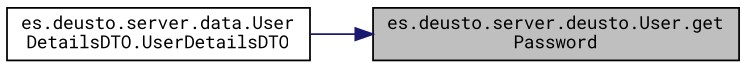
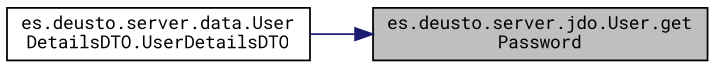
node "es.deusto.server.deusto.User.get Password": label "es.deusto.server.deusto.User.get Password" -> "es.deusto.server.jdo.User.get Password"
